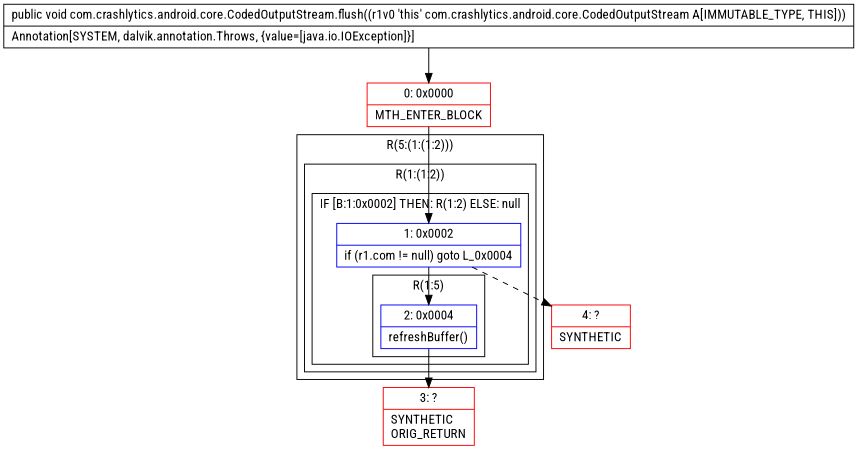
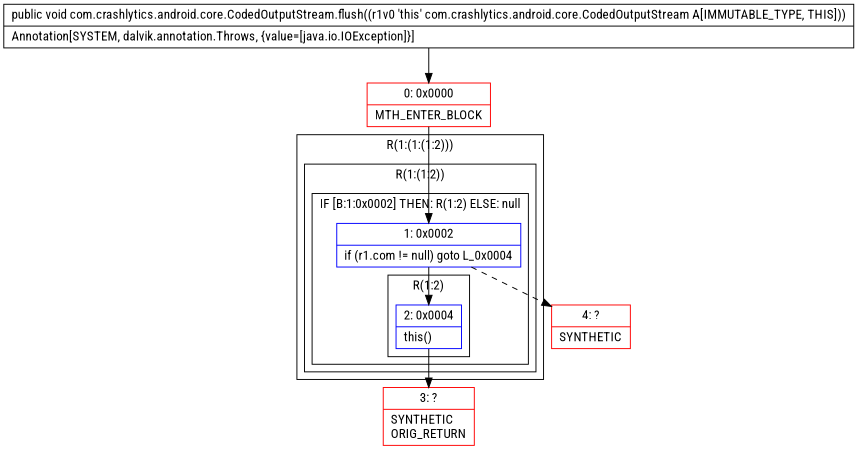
cluster "R(5:(1:(1:2)))": label "R(5:(1:(1:2)))" -> "R(1:(1:(1:2)))"
cluster "R(1:5)": label "R(1:5)" -> "R(1:2)"
node "2: 0x0004": text "refreshBuffer()" -> "this()"
